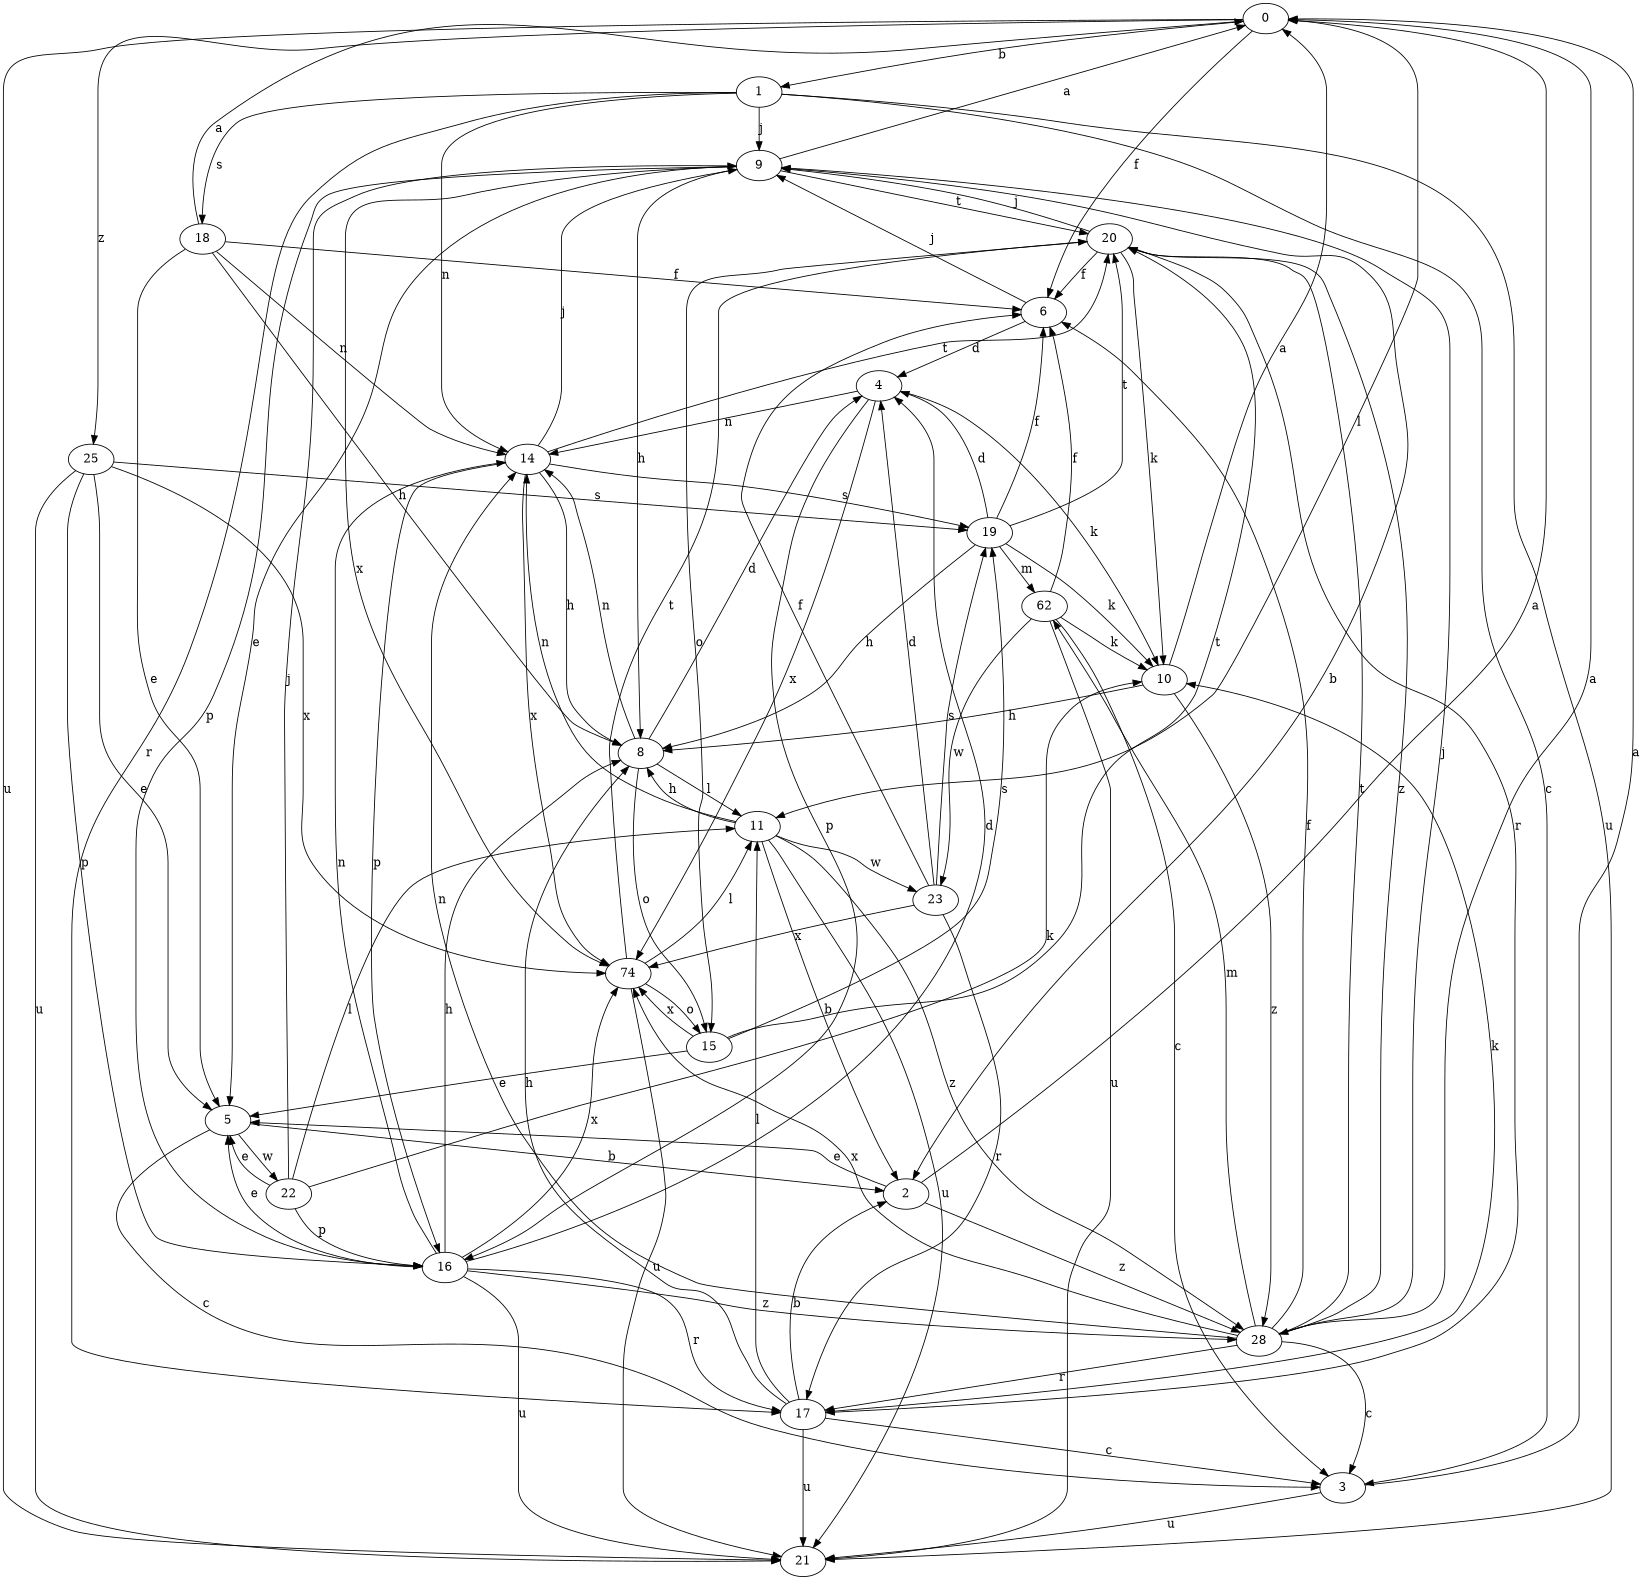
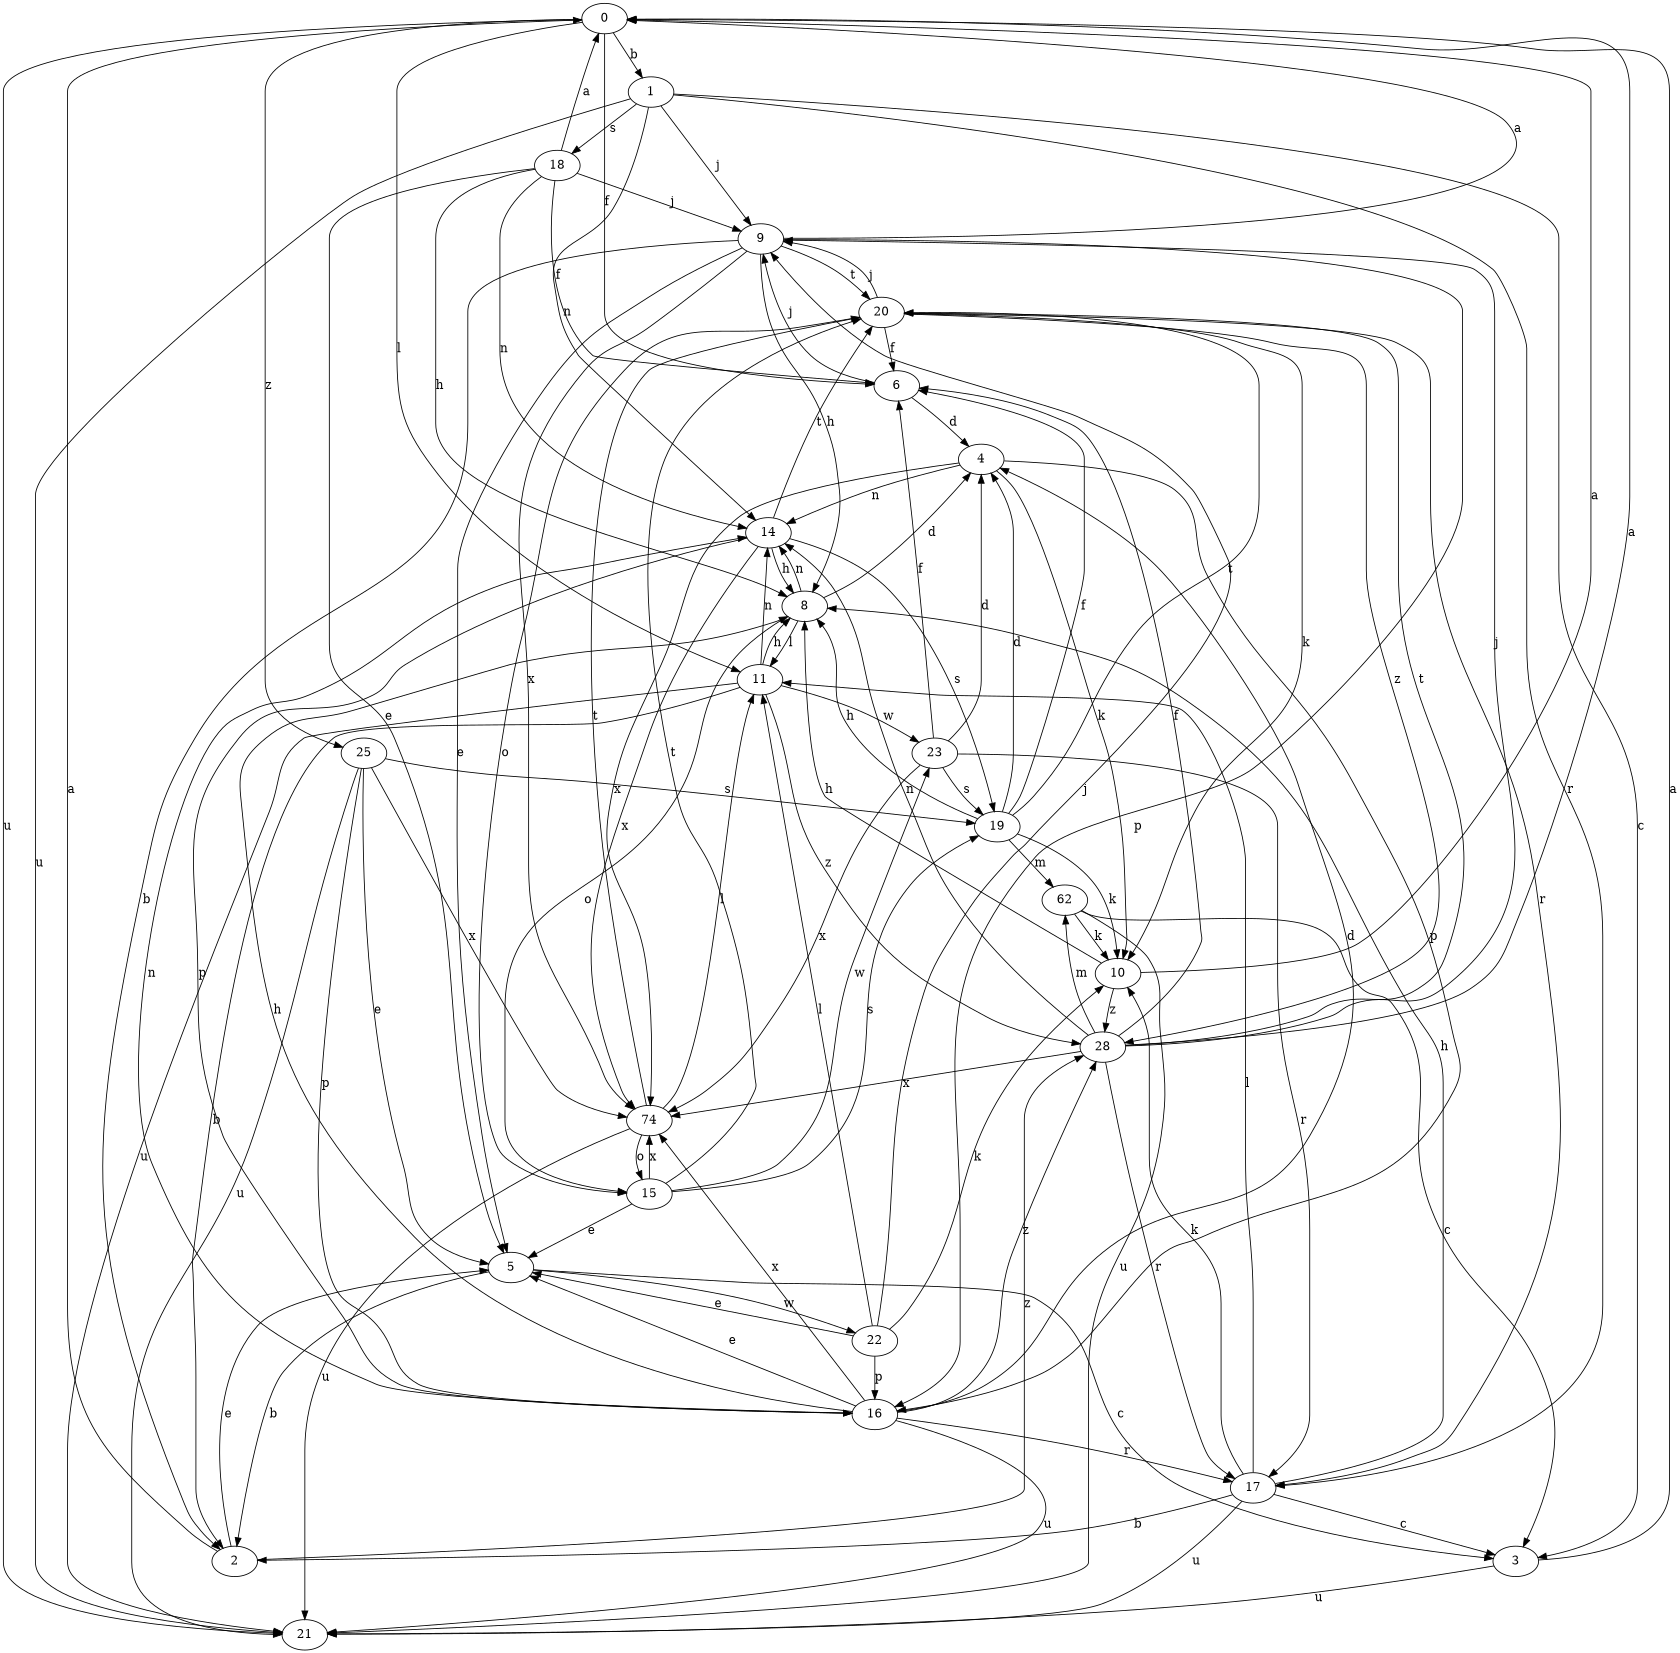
edge "14" -> "9": now "18" -> "9"
edge "62" -> "6": removed, label "f"
edge "62" -> "23": now "15" -> "23"
edge "28" -> "3": removed, label "c"
